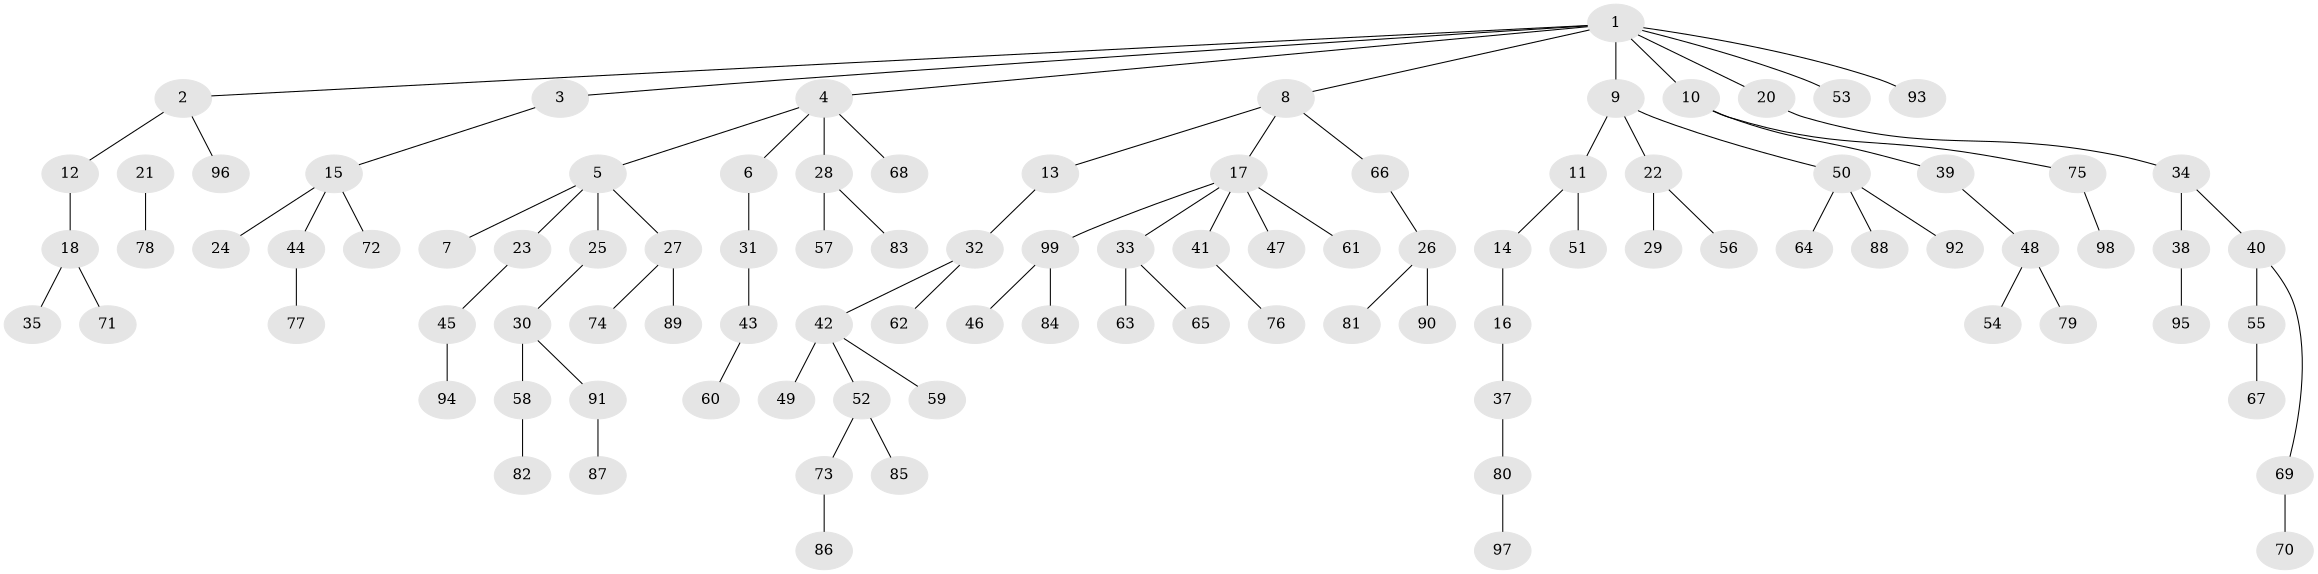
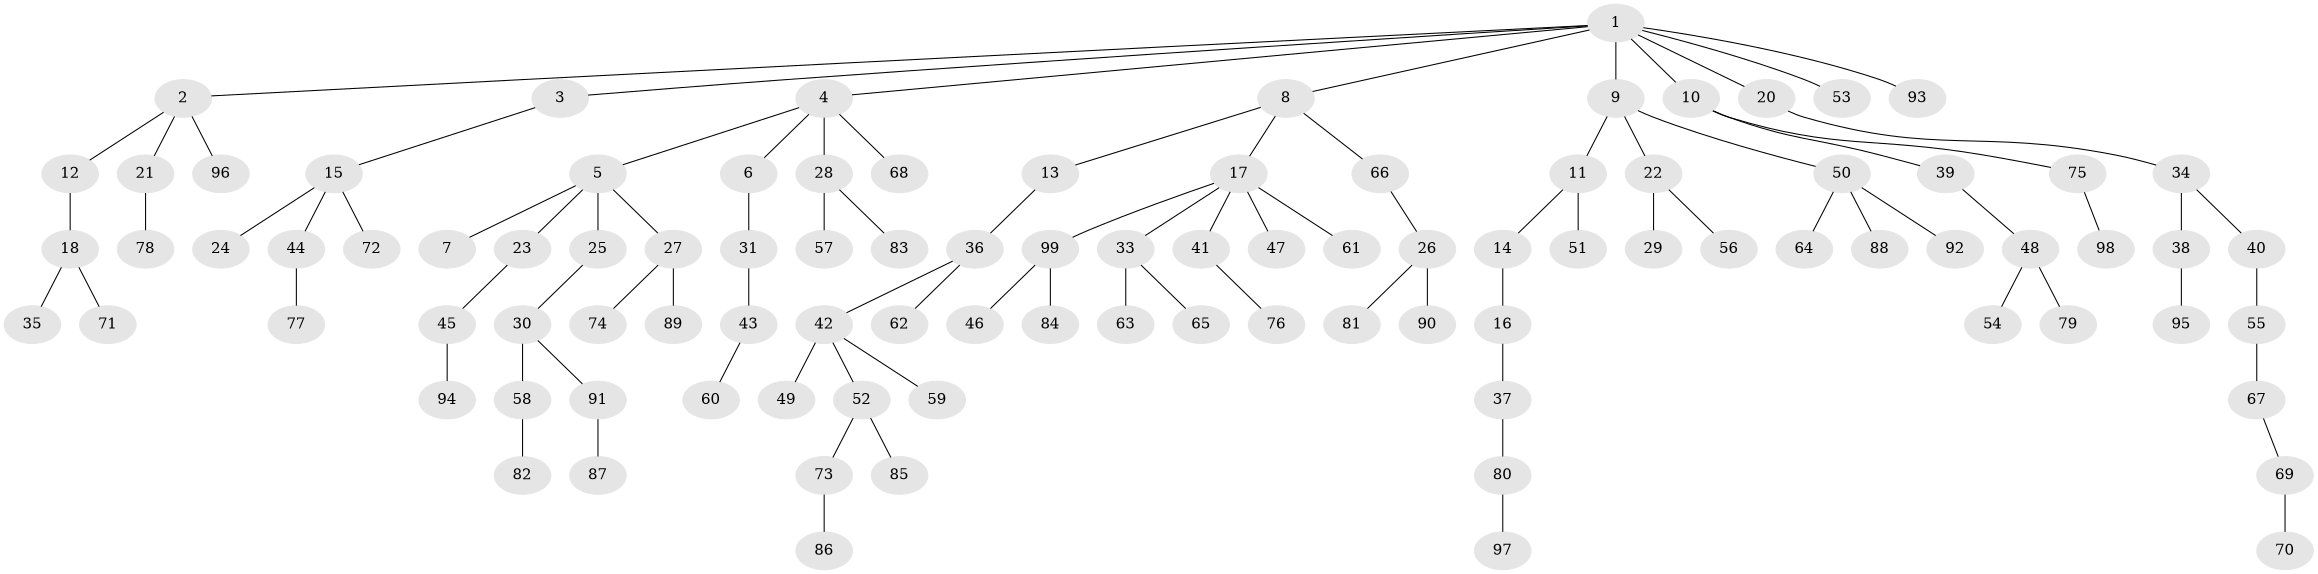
edge "2" -- "21": added
node "32": label "32" -> "36"
edge "40" -- "69": now "67" -- "69"
